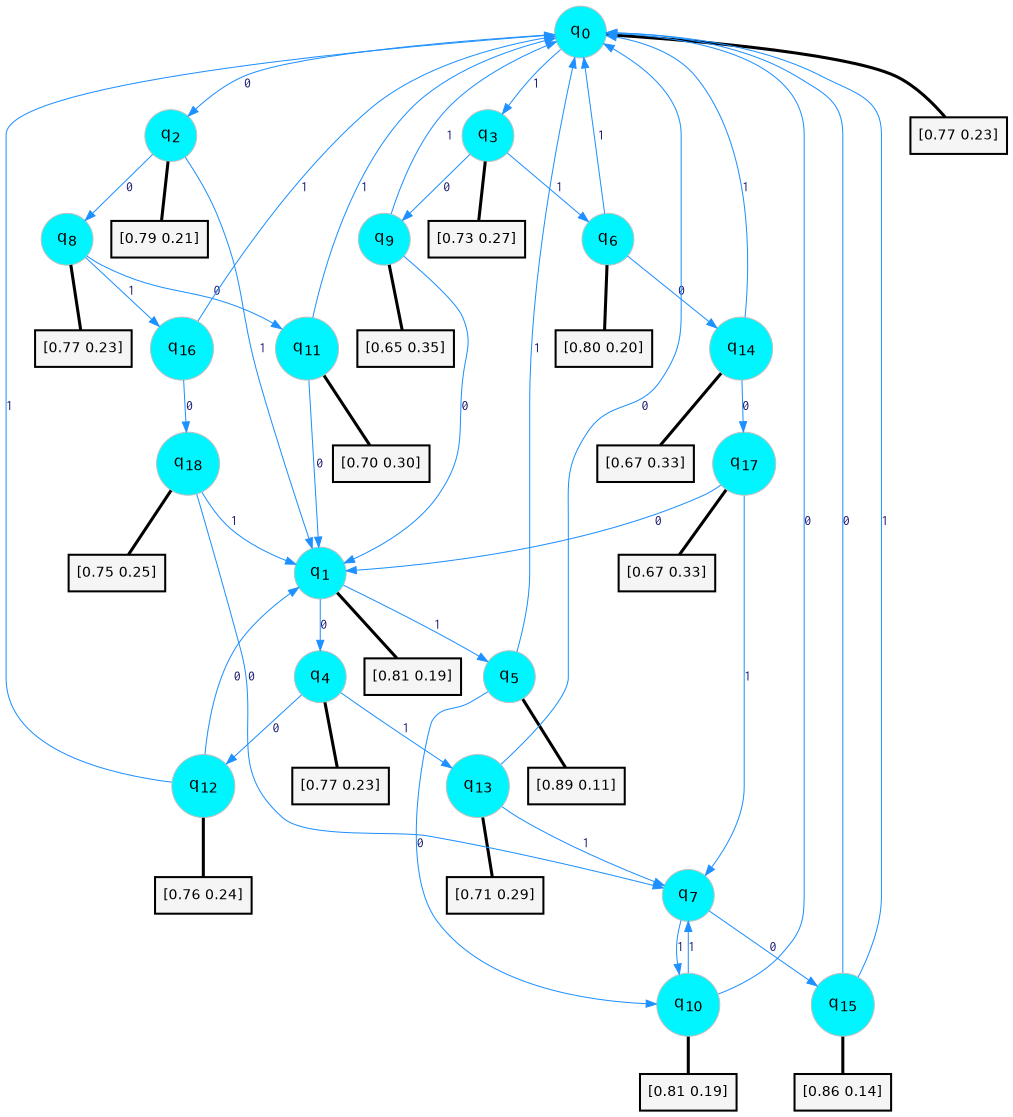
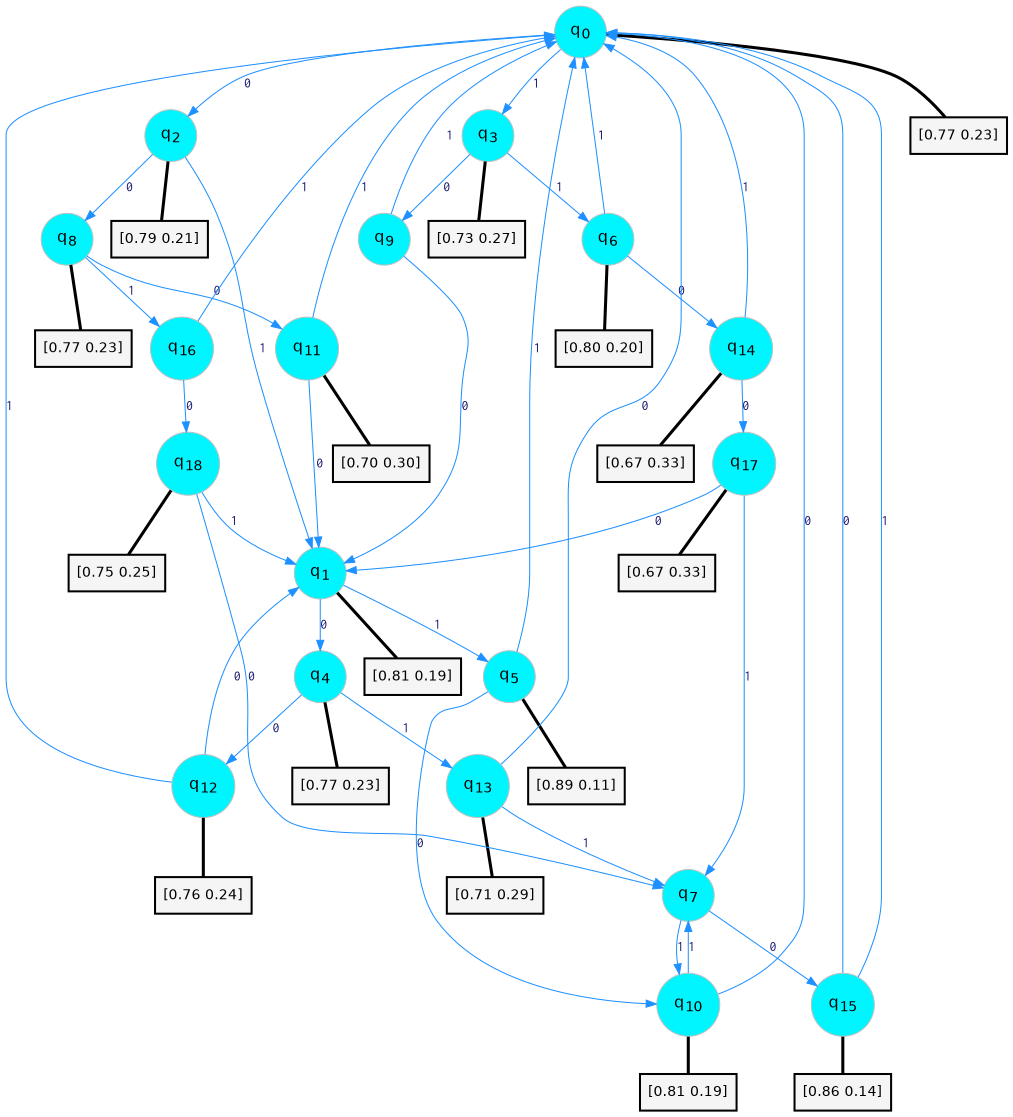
node "[0.65 0.35]": removed
